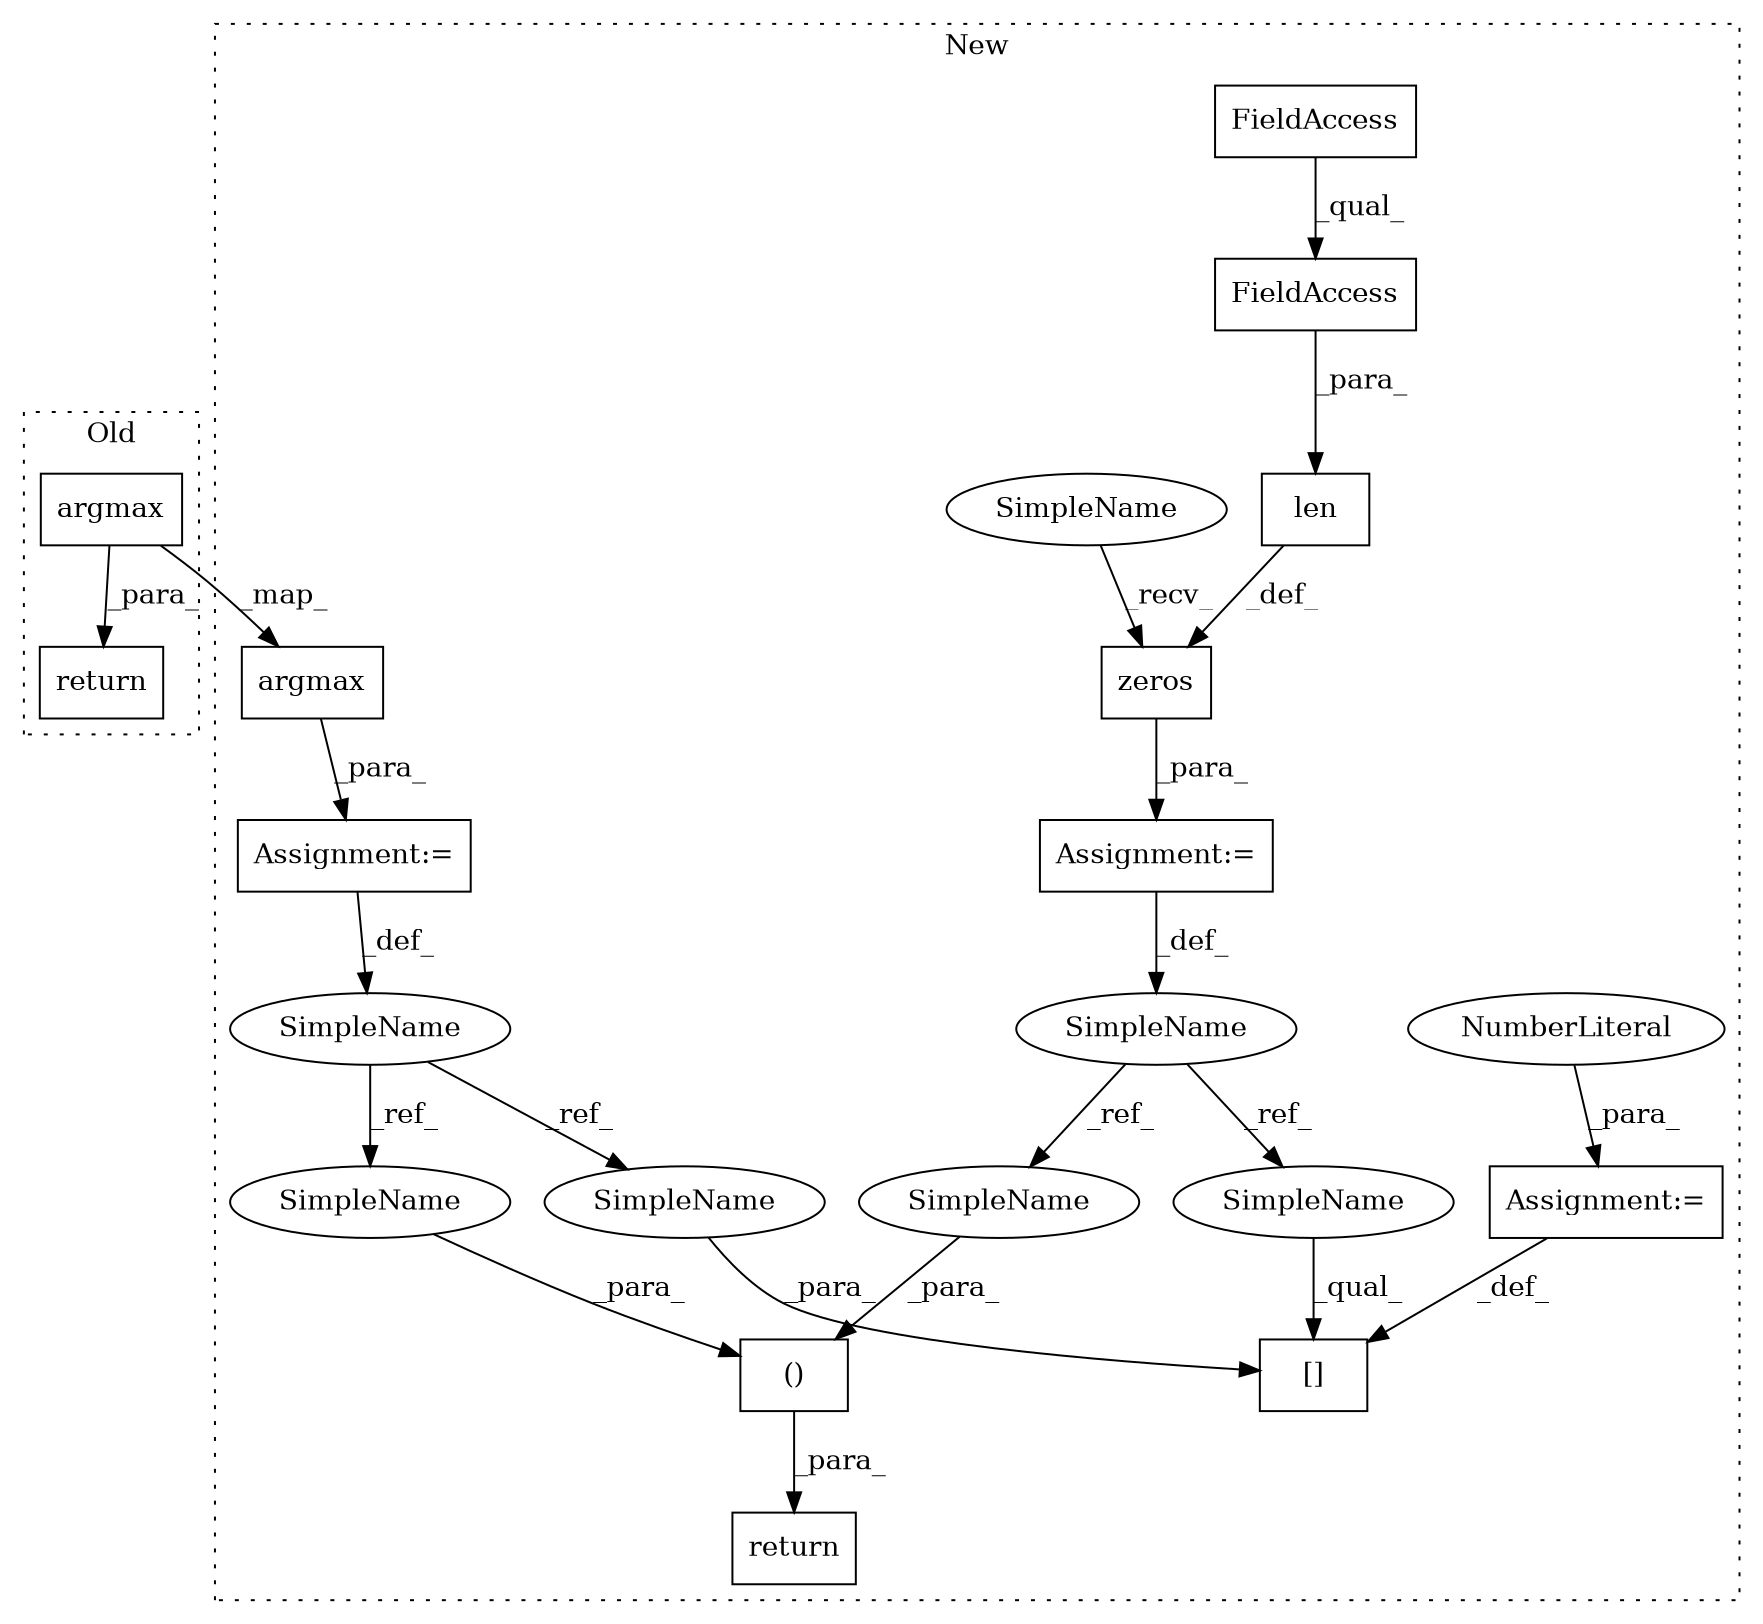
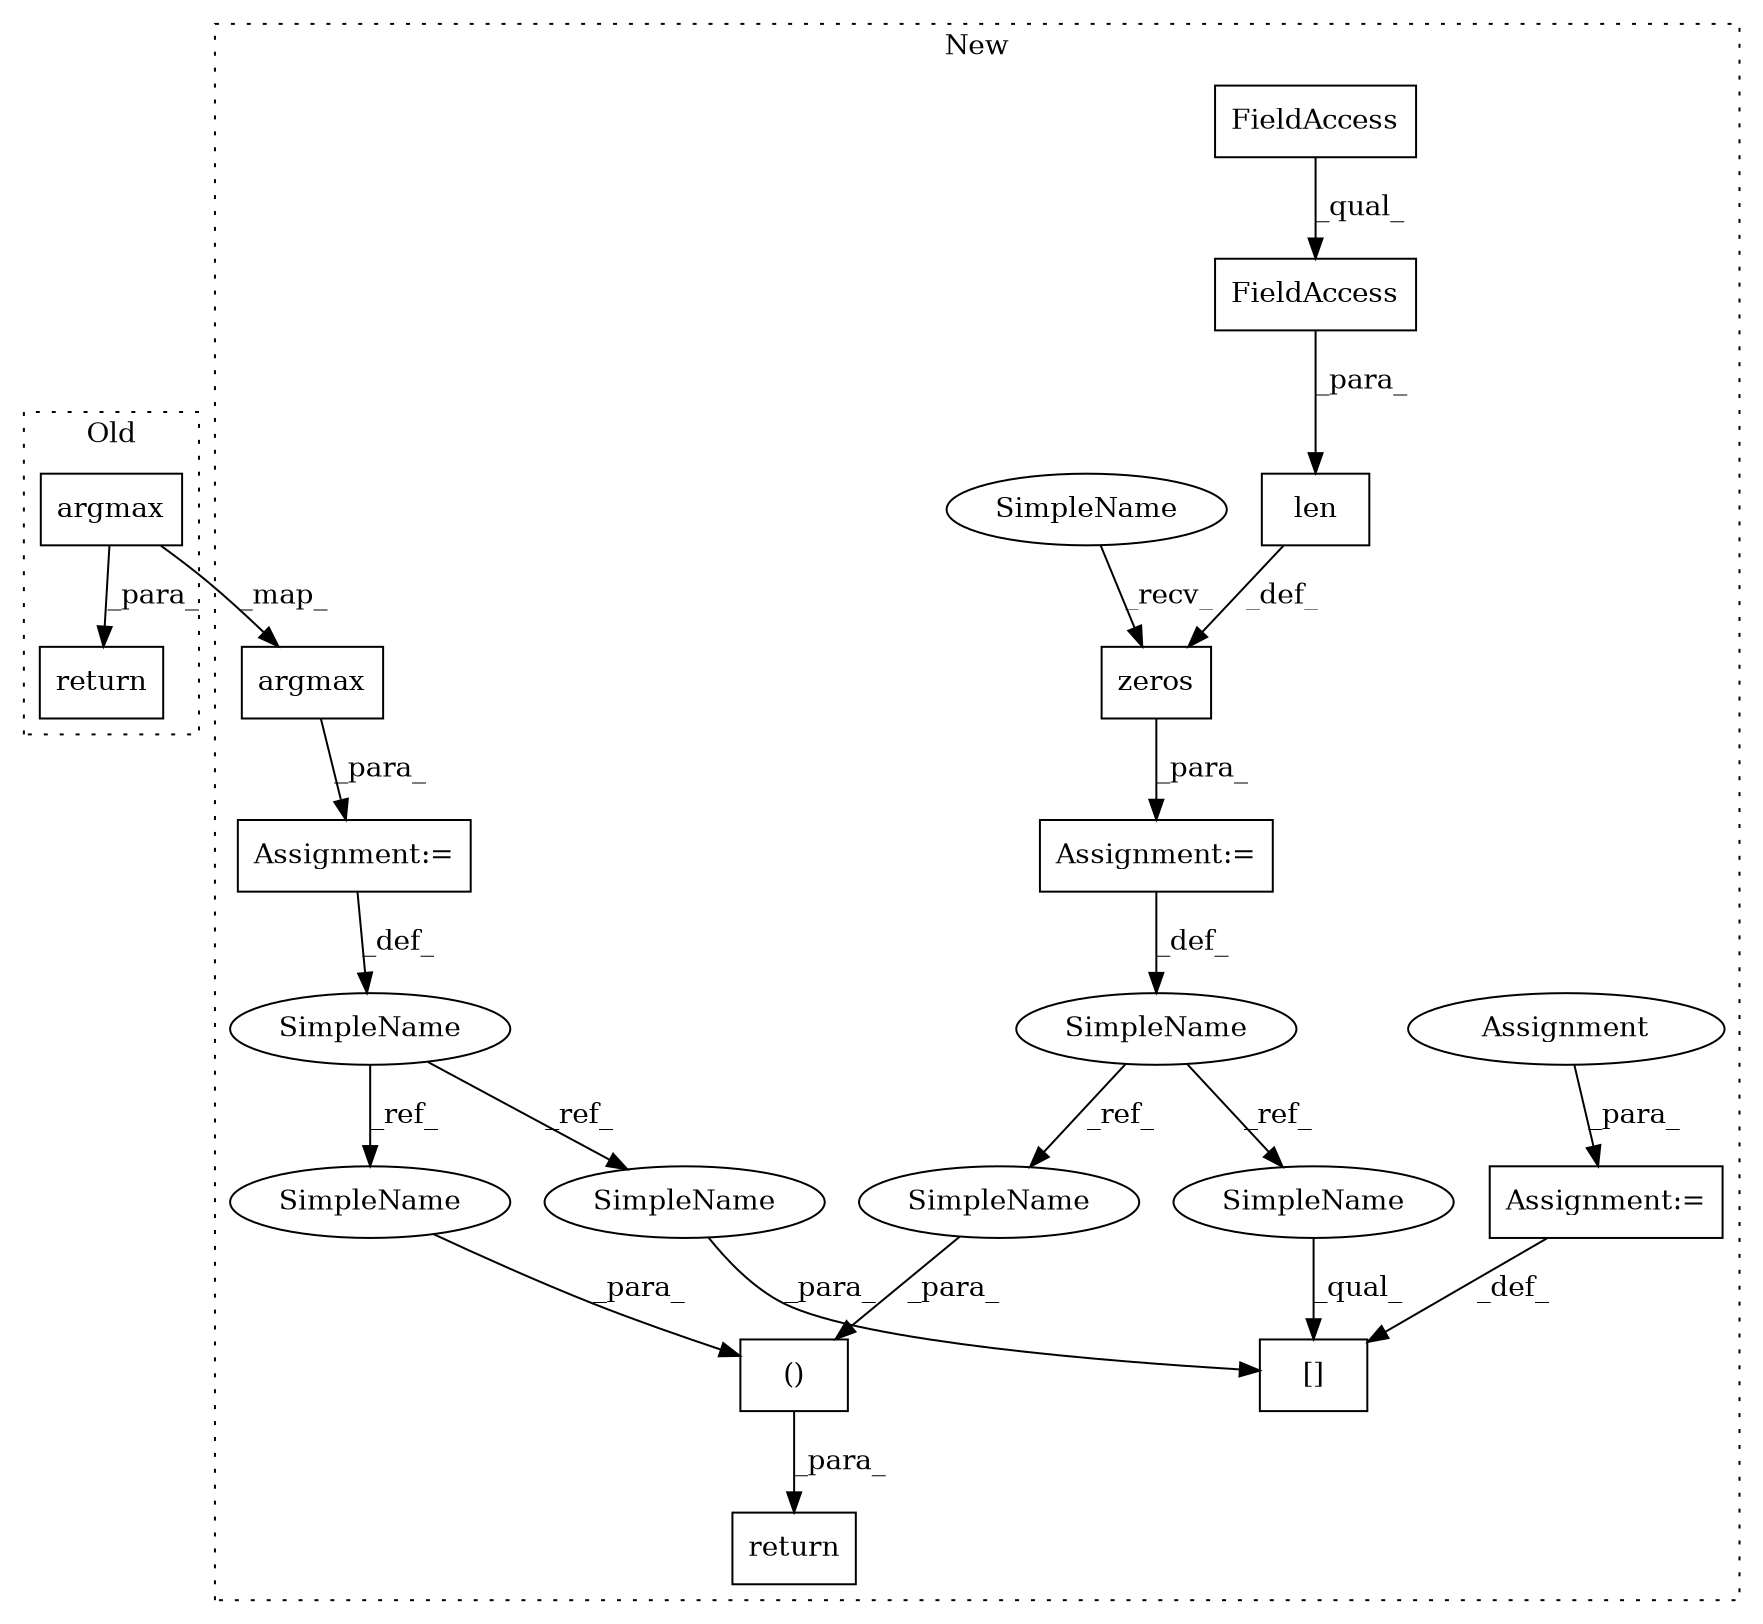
node "NumberLiteral": label "NumberLiteral" -> "Assignment"
